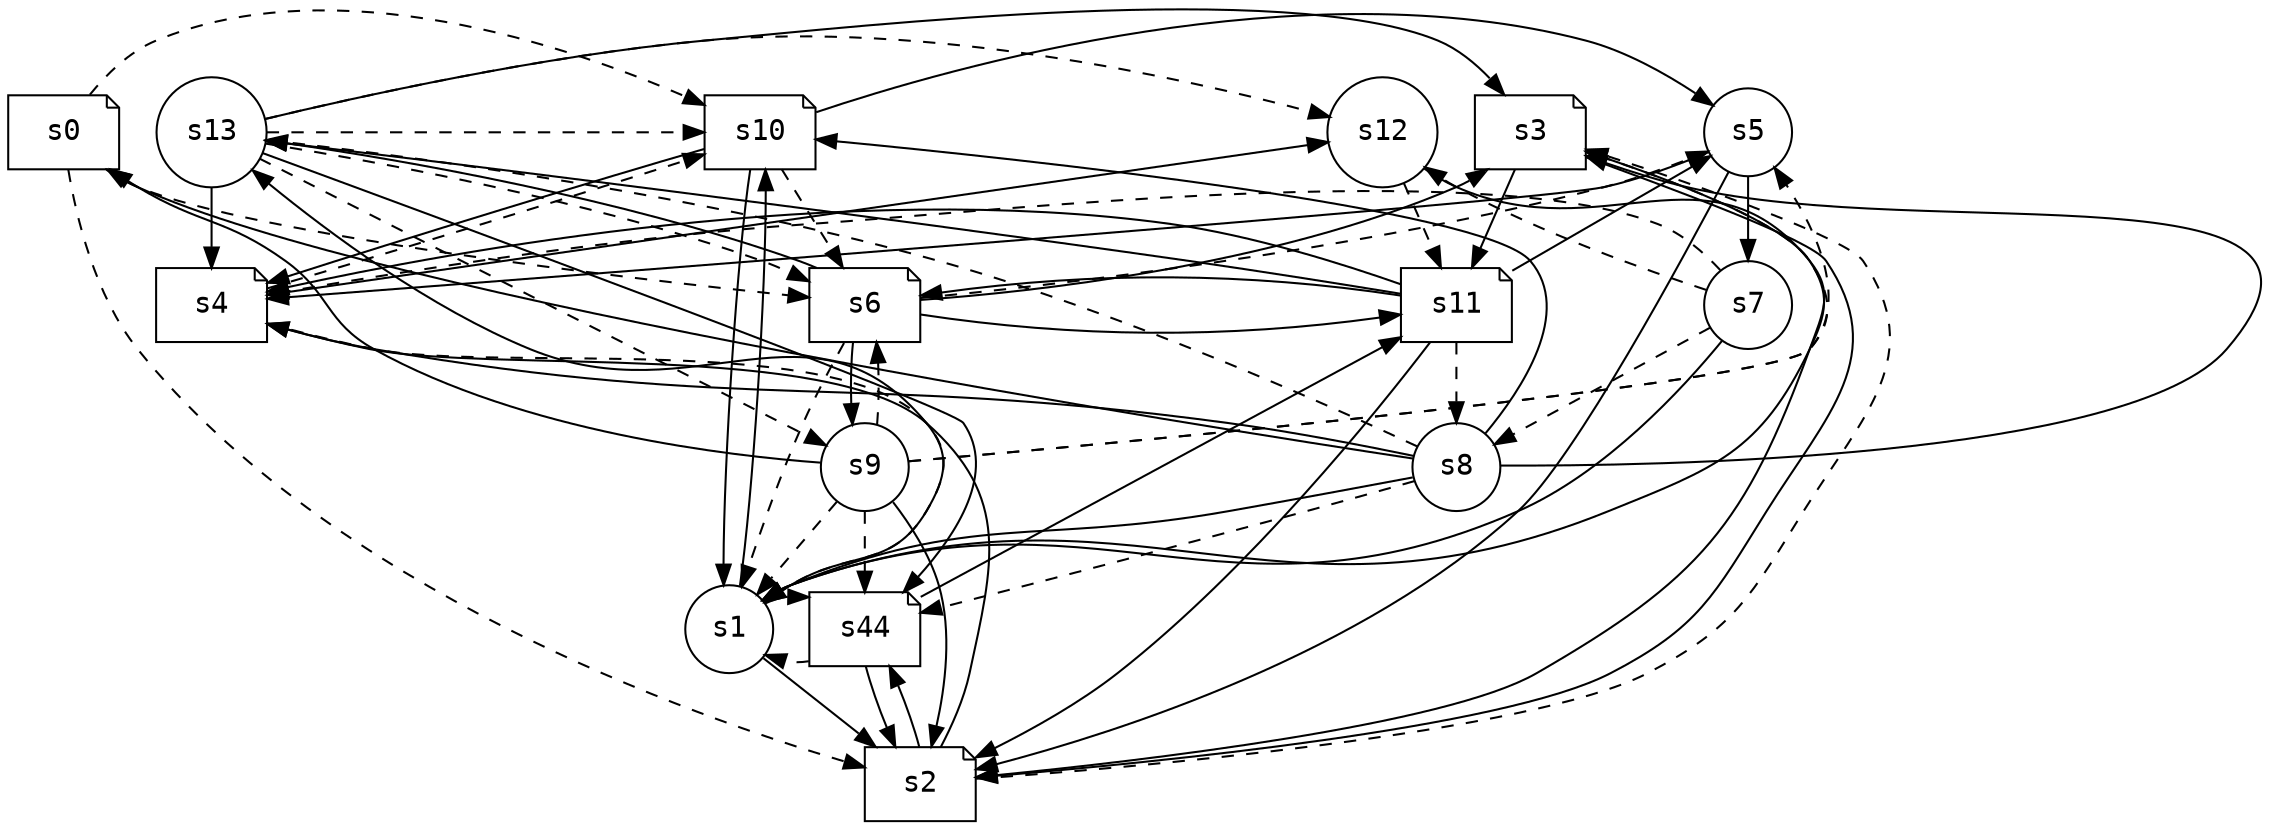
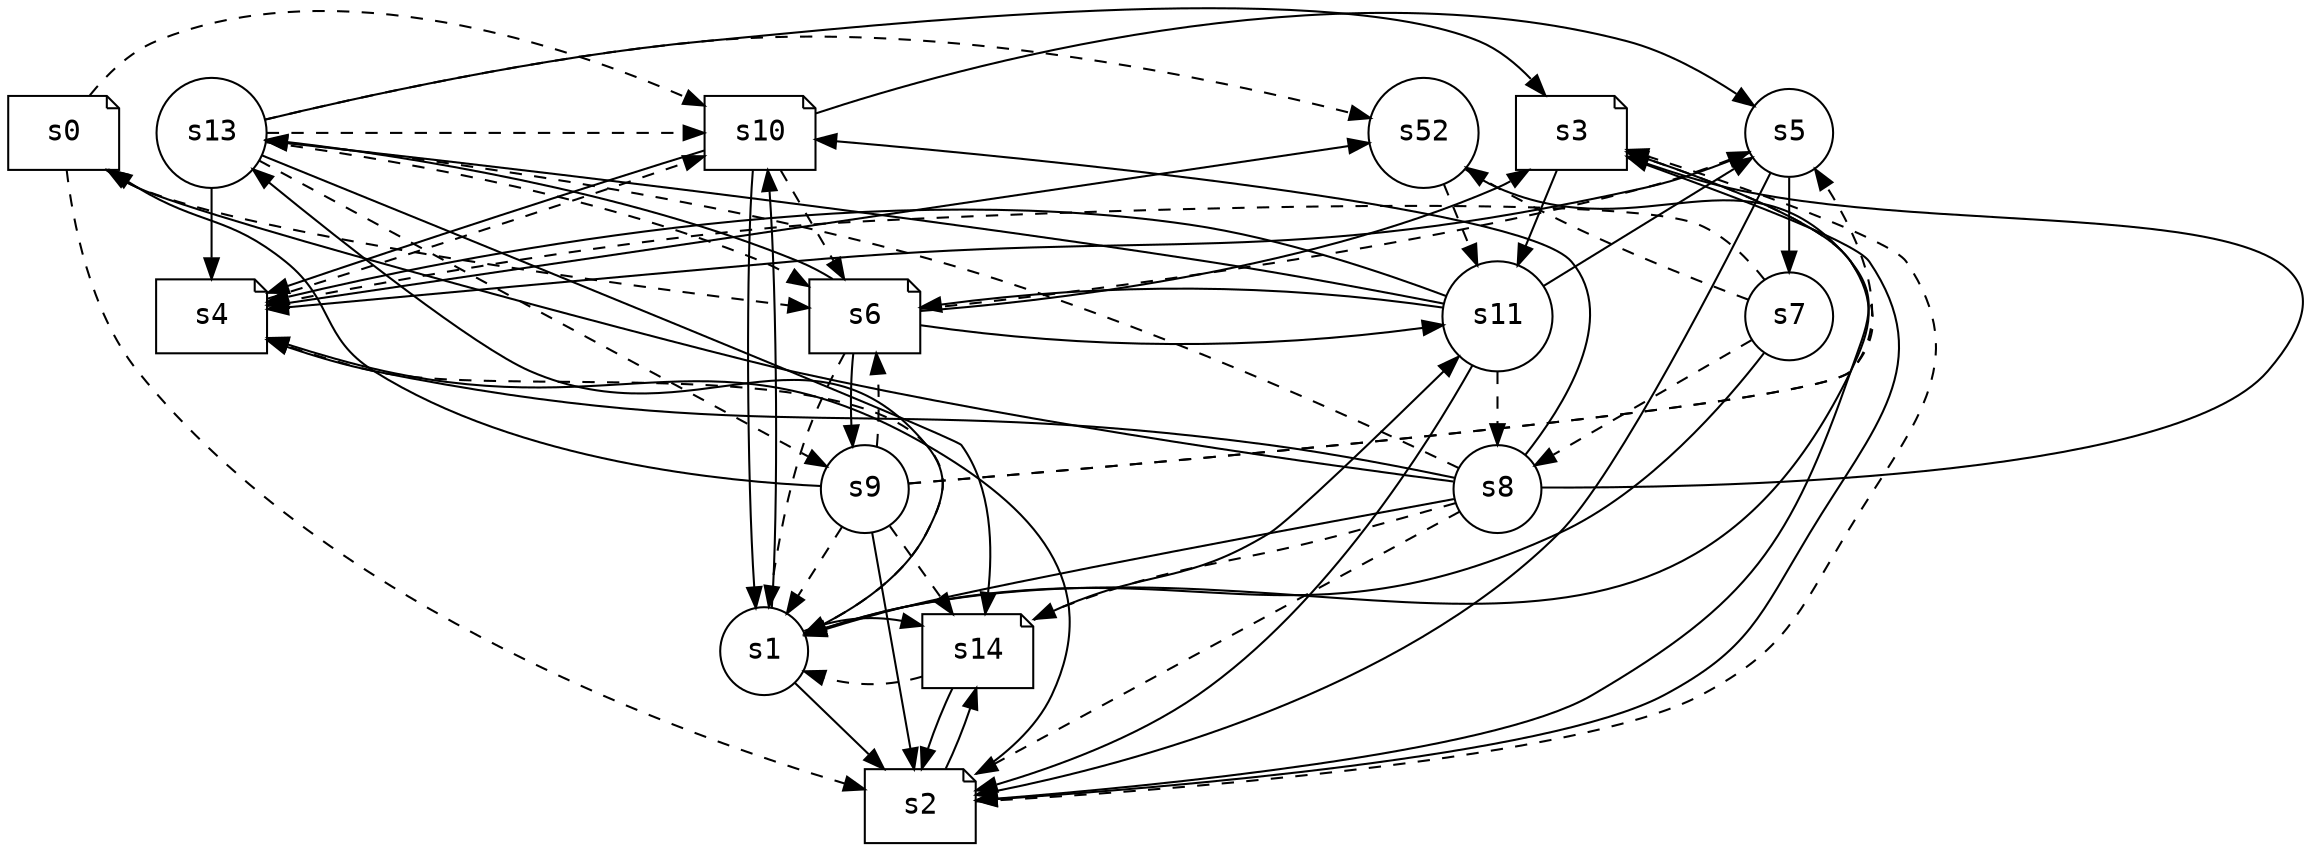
node "s12": label "s12" -> "s52"
node "s11": shape note -> circle
node "s44": label "s44" -> "s14"
edge "s8" -> "s2": added
